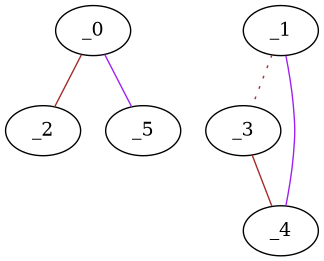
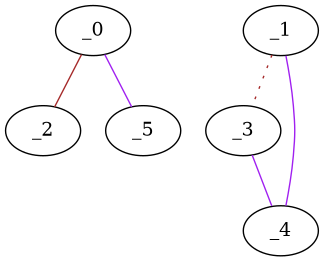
edge "_3" -- "_4": color brown -> purple
